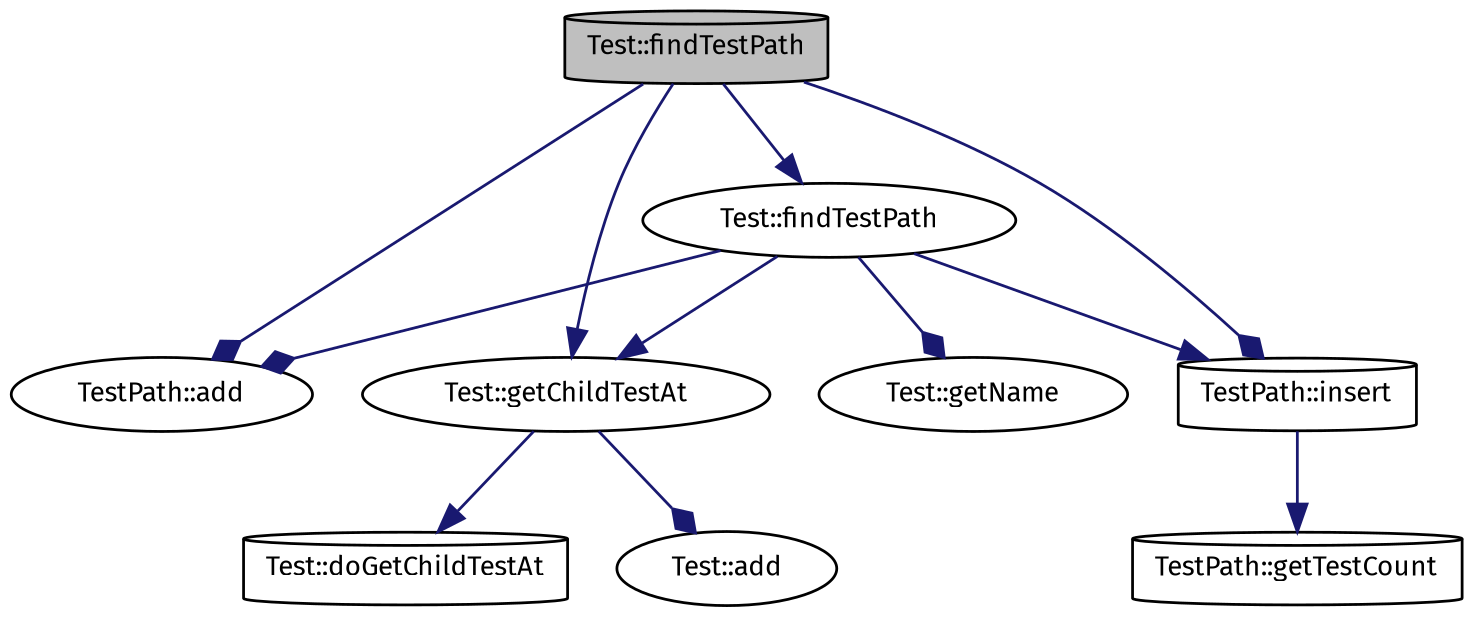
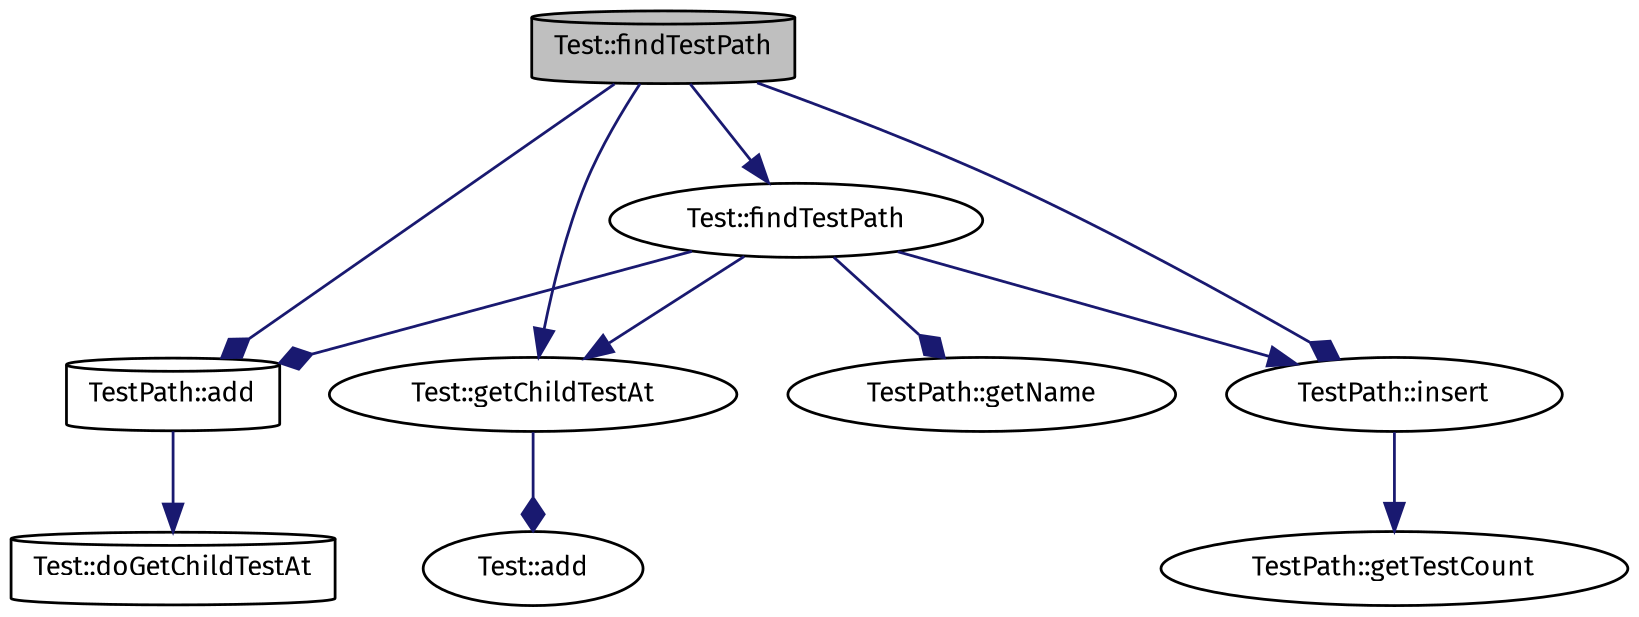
node "TestPath::add": shape ellipse -> cylinder
node "Test::getName": label "Test::getName" -> "TestPath::getName"
node "TestPath::insert": shape cylinder -> ellipse
edge "Test::getChildTestAt" -> "Test::doGetChildTestAt": now "TestPath::add" -> "Test::doGetChildTestAt"
node "TestPath::getTestCount": shape cylinder -> ellipse
